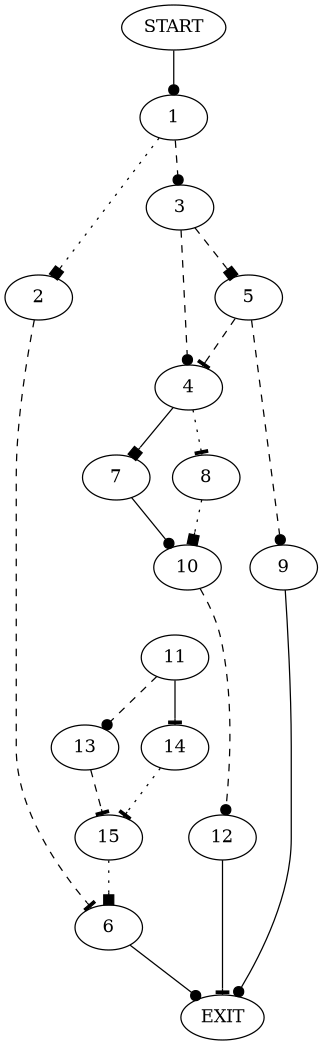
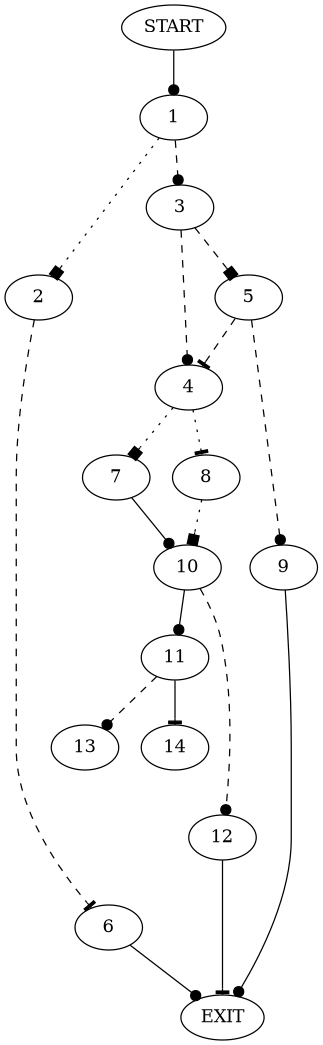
edge "4" -> "7": style solid -> dotted
edge "10" -> "11": added
node "15": removed
